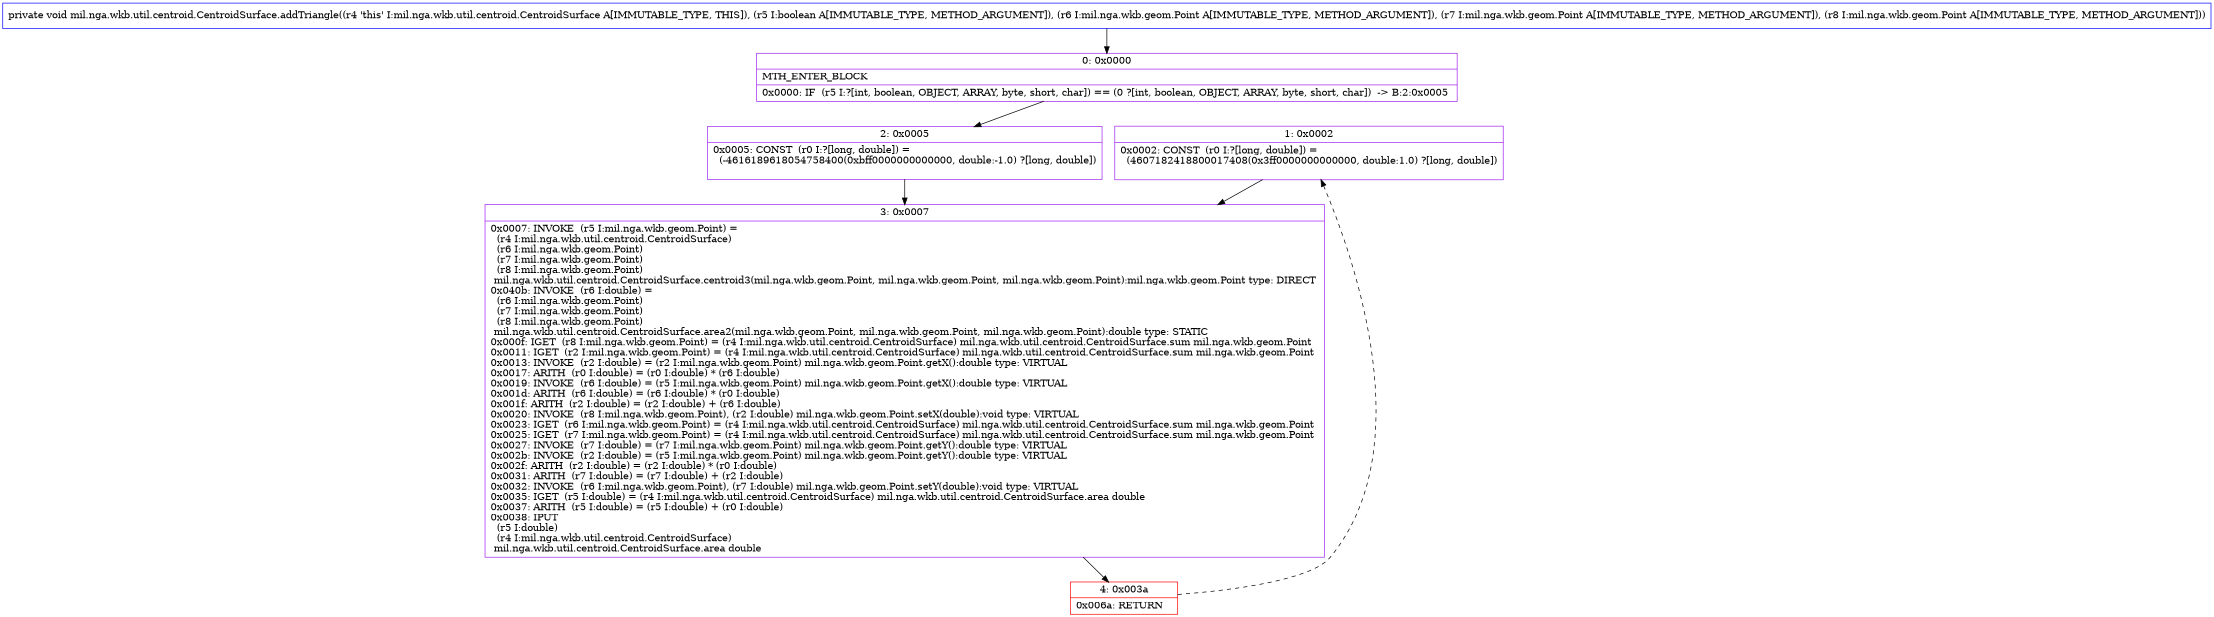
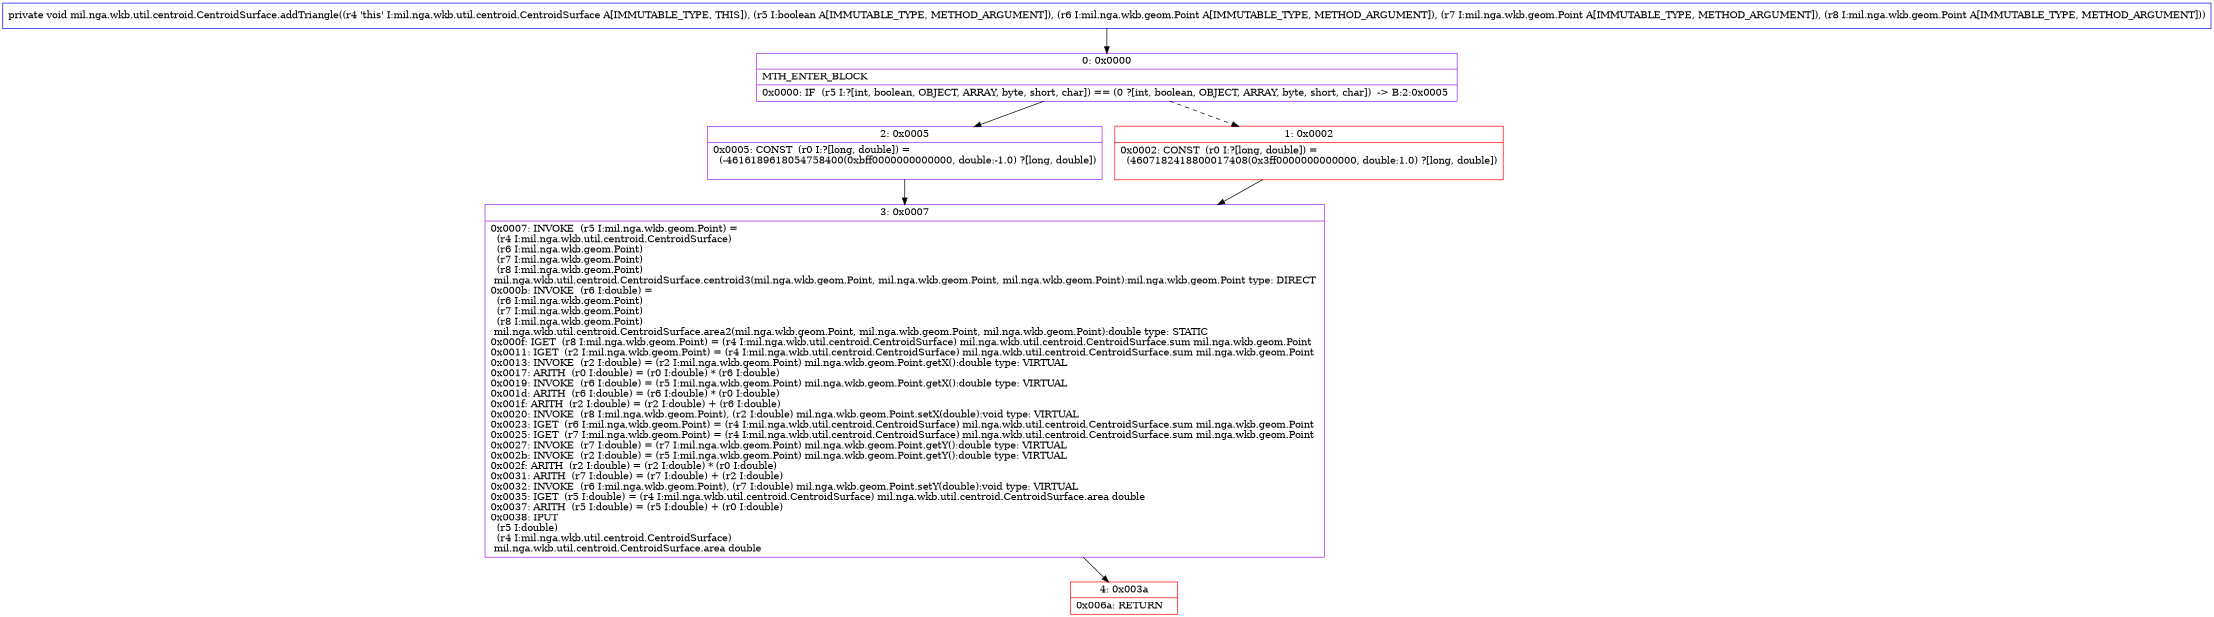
node "1: 0x0002": color purple -> red
node "3: 0x0007": text "0x040b: INVOKE  (r6 I:double) =" -> "0x000b: INVOKE  (r6 I:double) ="
edge "4: 0x003a" -> "1: 0x0002": now "0: 0x0000" -> "1: 0x0002"
